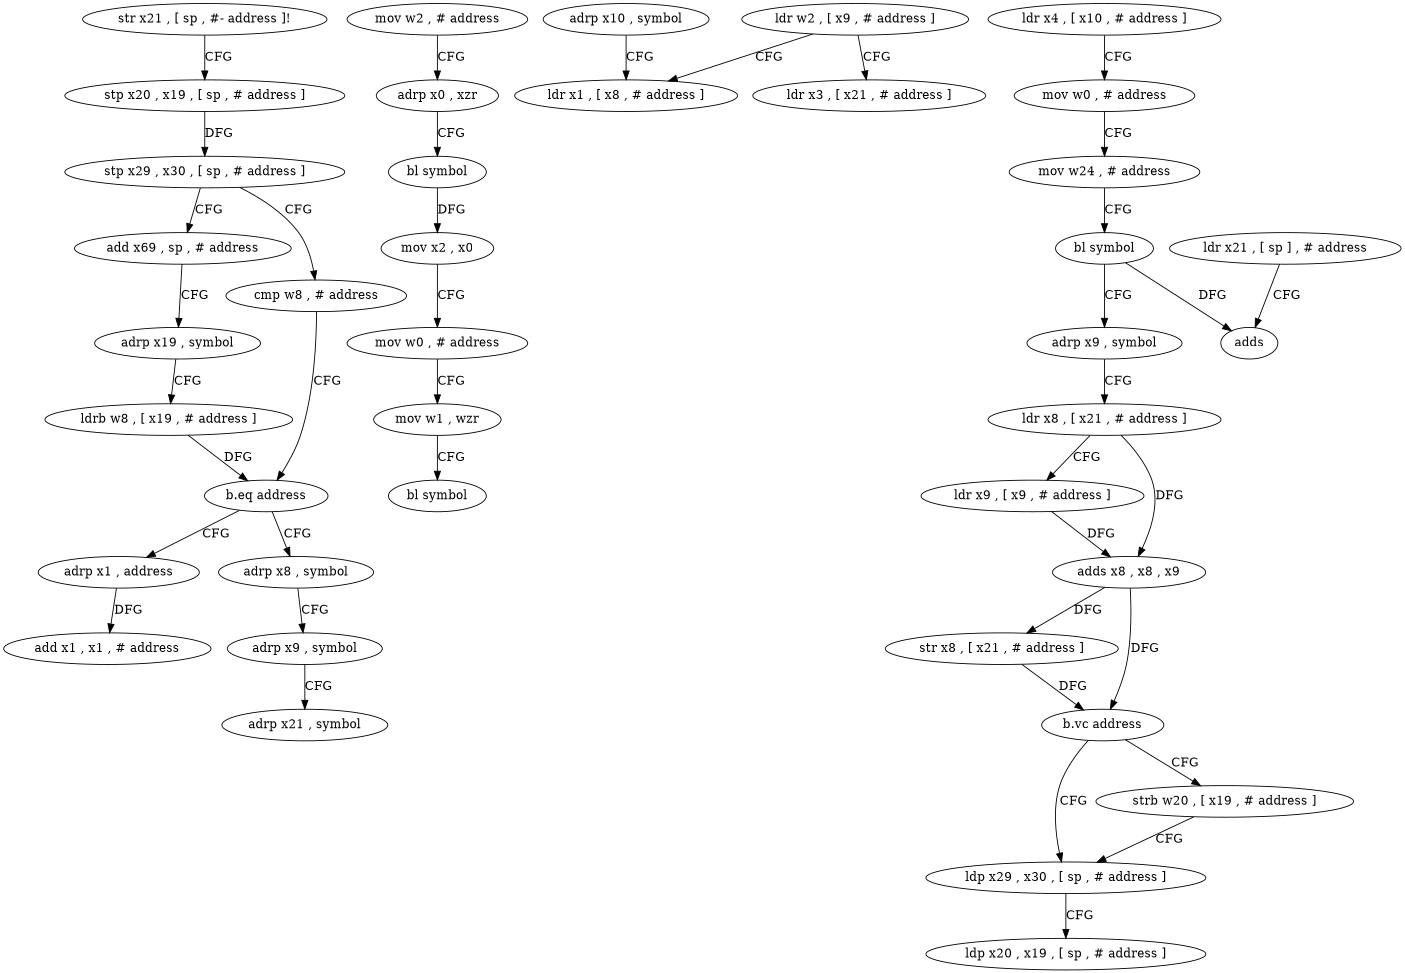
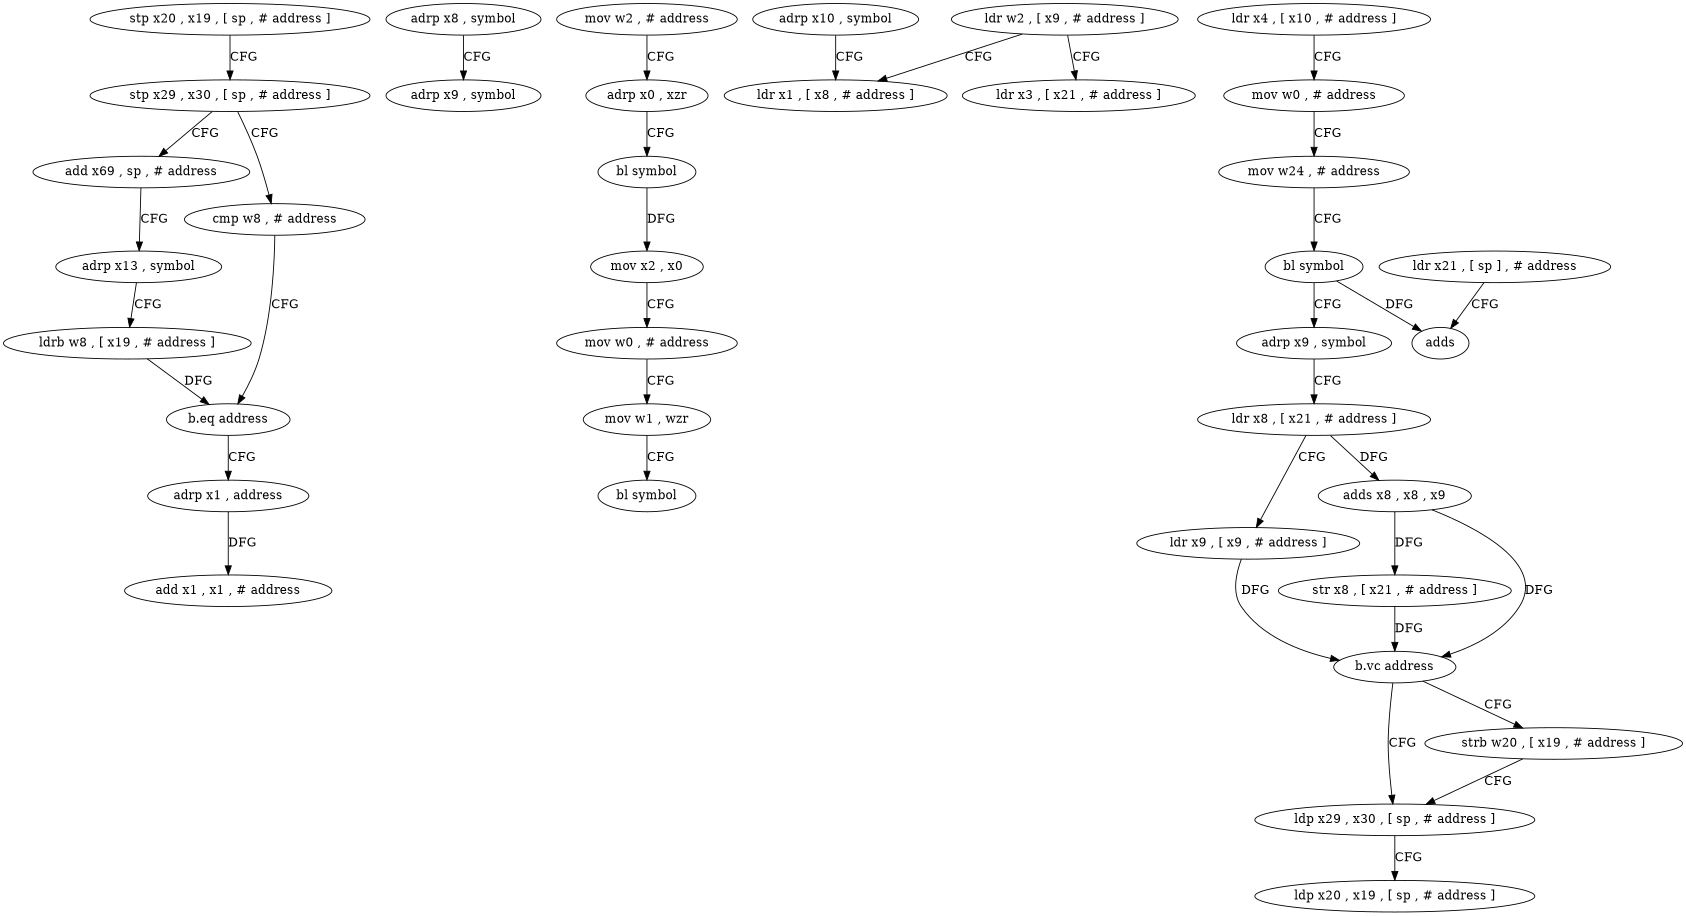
node "str x21 , [ sp , #- address ]!": removed
edge "stp x20 , x19 , [ sp , # address ]" -> "stp x29 , x30 , [ sp , # address ]": label "DFG" -> "CFG"
node "adrp x19 , symbol": label "adrp x19 , symbol" -> "adrp x13 , symbol"
edge "b.eq address" -> "adrp x8 , symbol": removed, label "CFG"
edge "ldr x9 , [ x9 , # address ]" -> "adds x8 , x8 , x9": now "ldr x9 , [ x9 , # address ]" -> "b.vc address"
node "adrp x21 , symbol": removed
